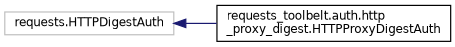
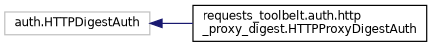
node "requests.HTTPDigestAuth": label "requests.HTTPDigestAuth" -> "auth.HTTPDigestAuth"
